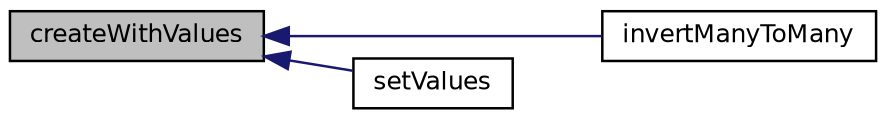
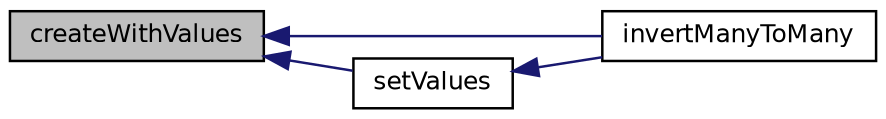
edge "invertManyToMany" -> "setValues": added
